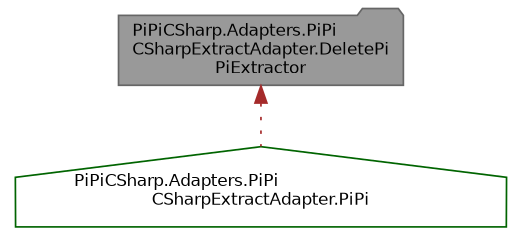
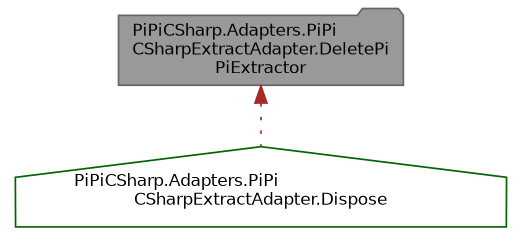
node "PiPiCSharp.Adapters.PiPi CSharpExtractAdapter.PiPi": label "PiPiCSharp.Adapters.PiPi CSharpExtractAdapter.PiPi" -> "PiPiCSharp.Adapters.PiPi CSharpExtractAdapter.Dispose"
